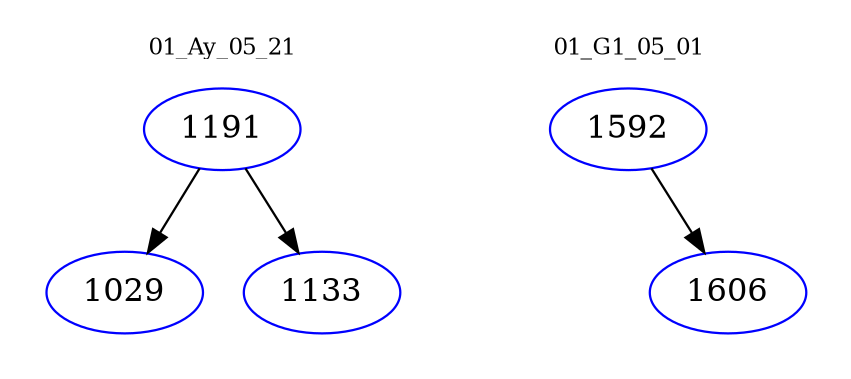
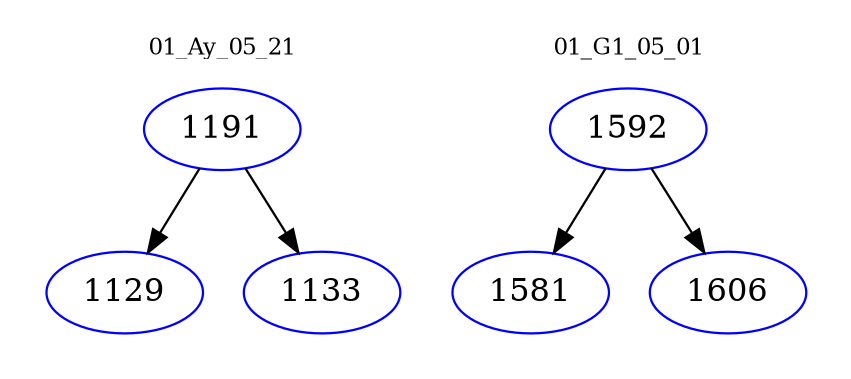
node "1029": label "1029" -> "1129"
node "1581": added
